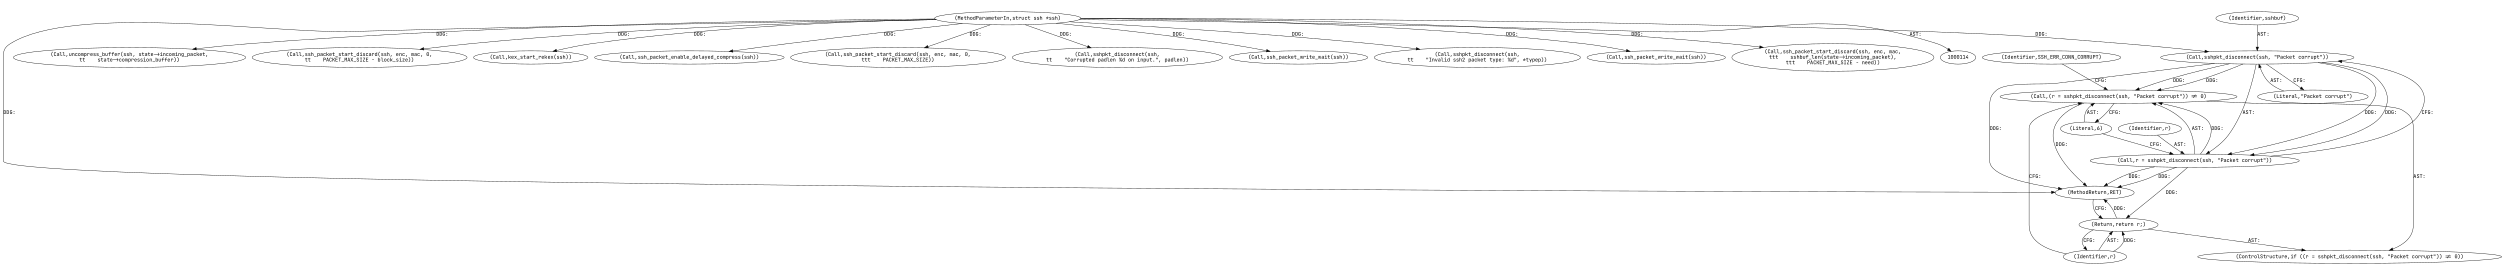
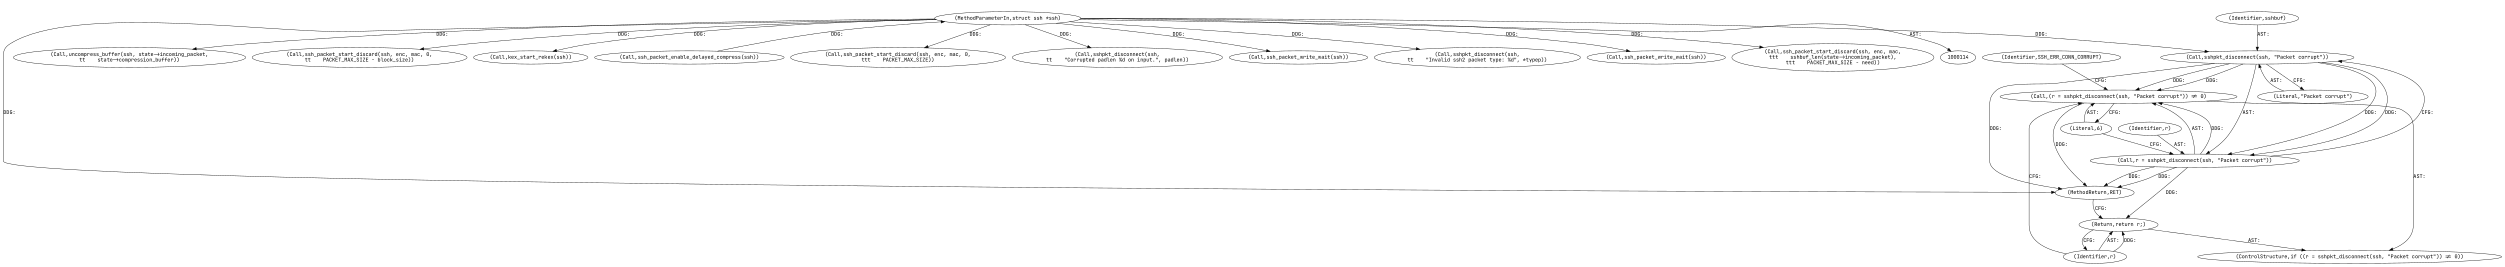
edge "(MethodParameterIn,struct ssh *ssh)" -> "(Call,ssh_packet_enable_delayed_compress(ssh))": reversed
edge "(Return,return r;)" -> "(MethodReturn,RET)": removed, label "DDG:"
